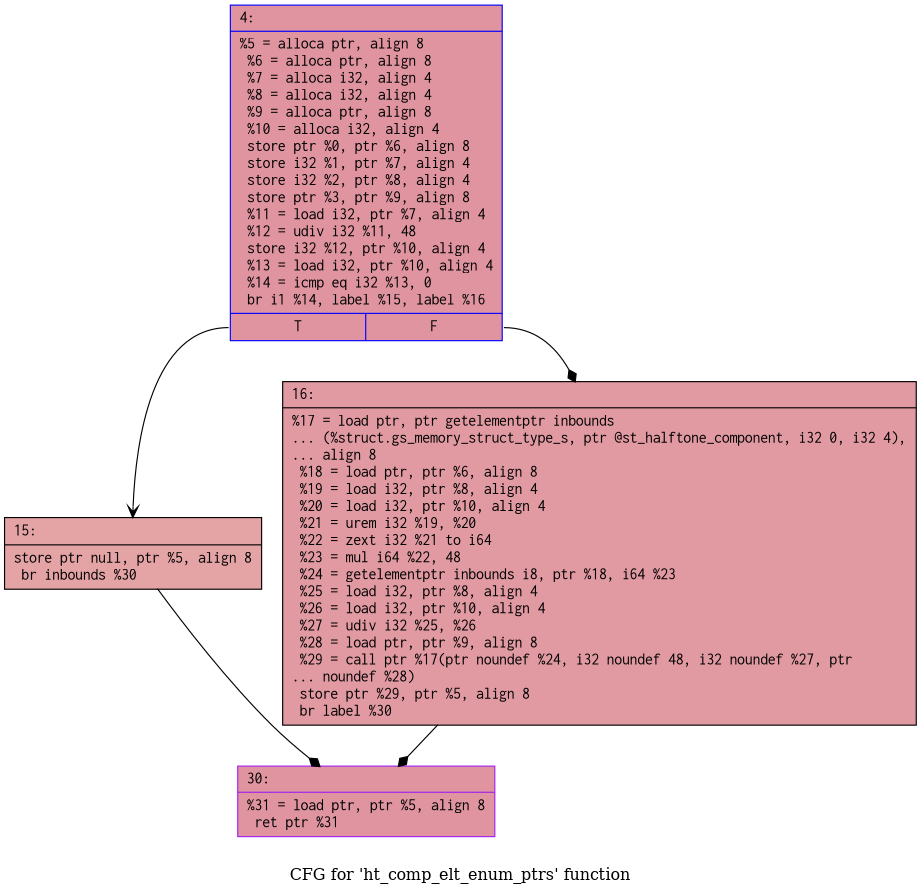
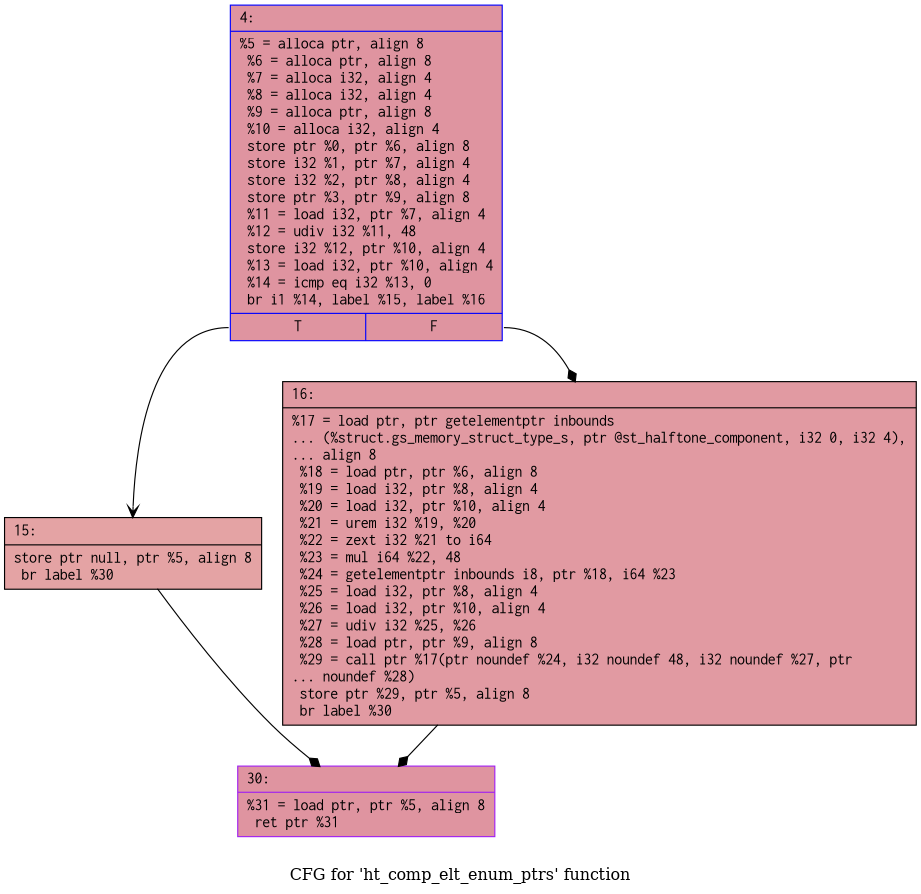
node "15:": text "br inbounds %30" -> "br label %30"
